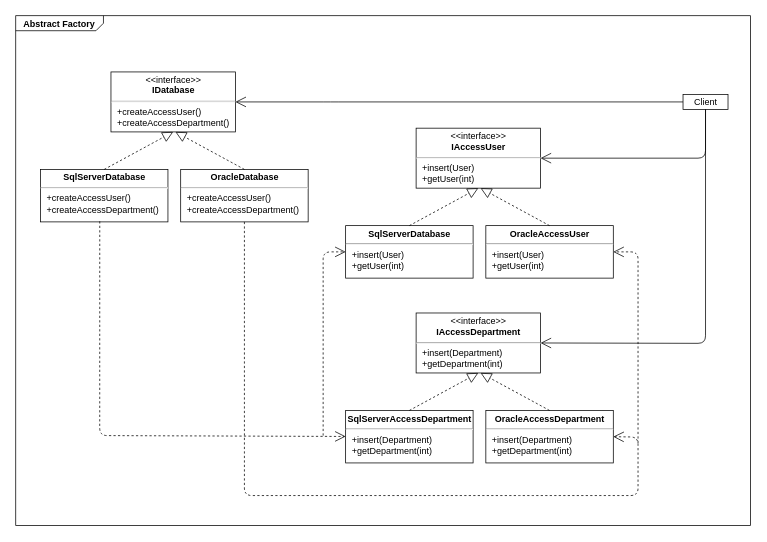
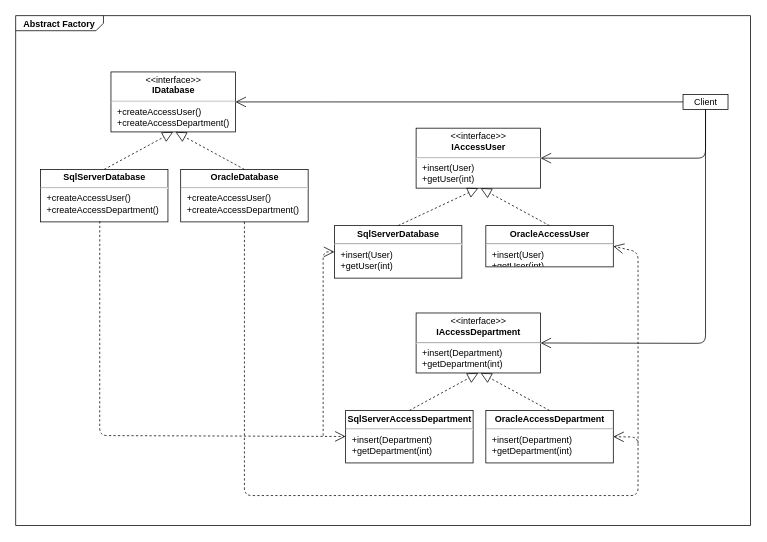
node "SqlServerDatabase +insert(User) +getUser(int)": moved (410, 252) -> (398, 252)
node "OracleAccessUser +insert(User) +getUser(int)": size 128x53 -> 128x41
